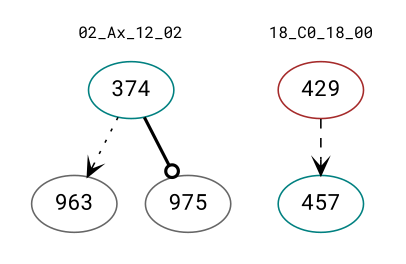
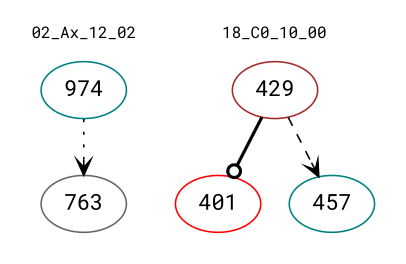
cluster "18_C0_18_00": label "18_C0_18_00" -> "18_C0_10_00"
node "374": label "374" -> "974"
node "963": label "963" -> "763"
node "975": removed
node "401": added
